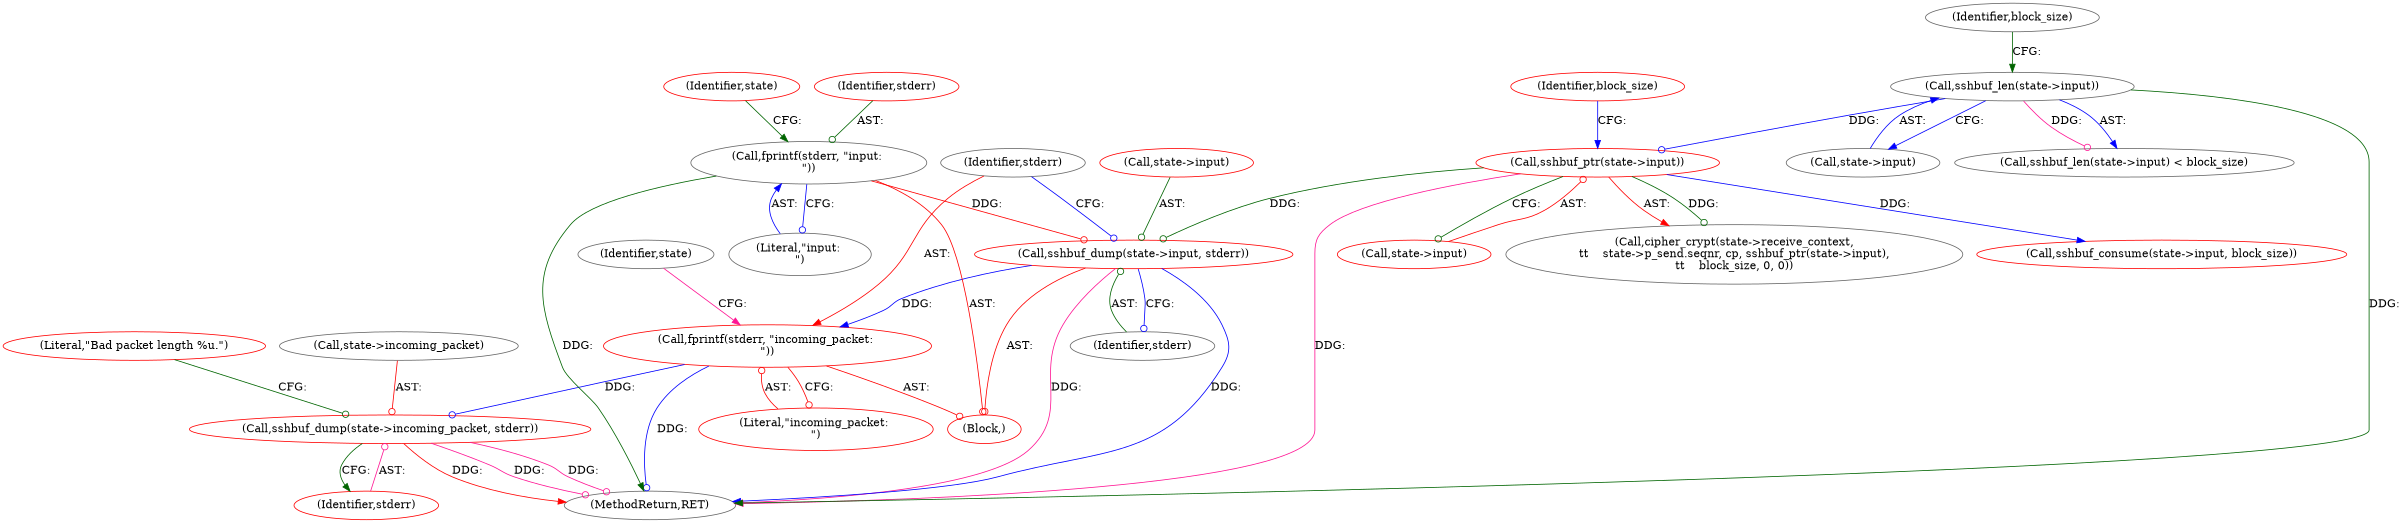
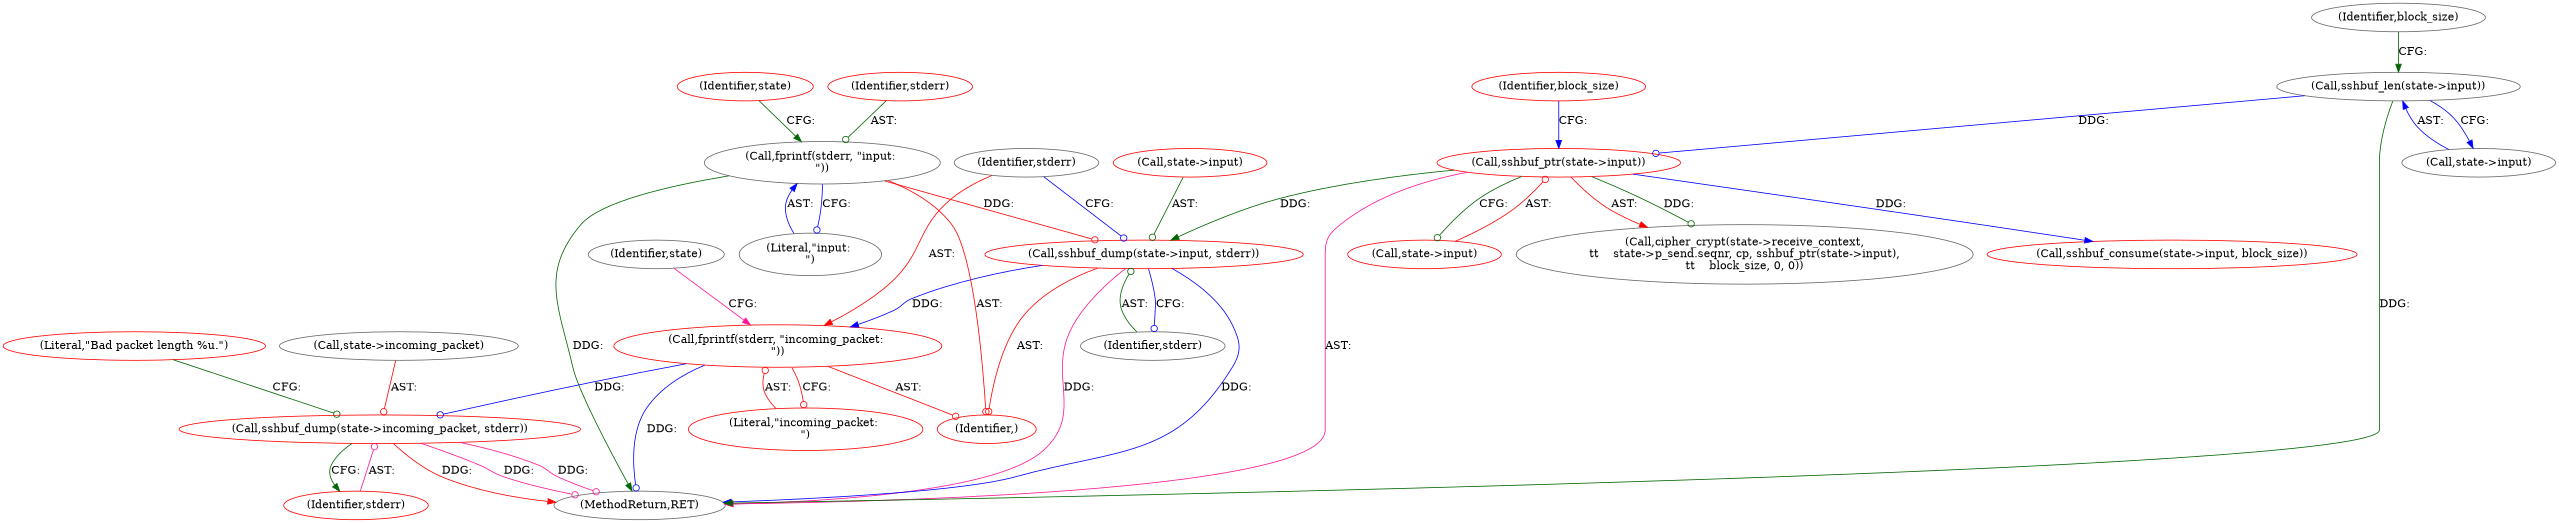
node "(Call,sshbuf_len(state->input) < block_size)": removed
edge "(Call,sshbuf_ptr(state->input))" -> "(Call,sshbuf_dump(state->input, stderr))": arrowhead odot -> normal
edge "(Call,sshbuf_ptr(state->input))" -> "(MethodReturn,RET)": label "DDG: " -> "AST: "
node "(Block,)": label "(Block,)" -> "(Identifier,)"
